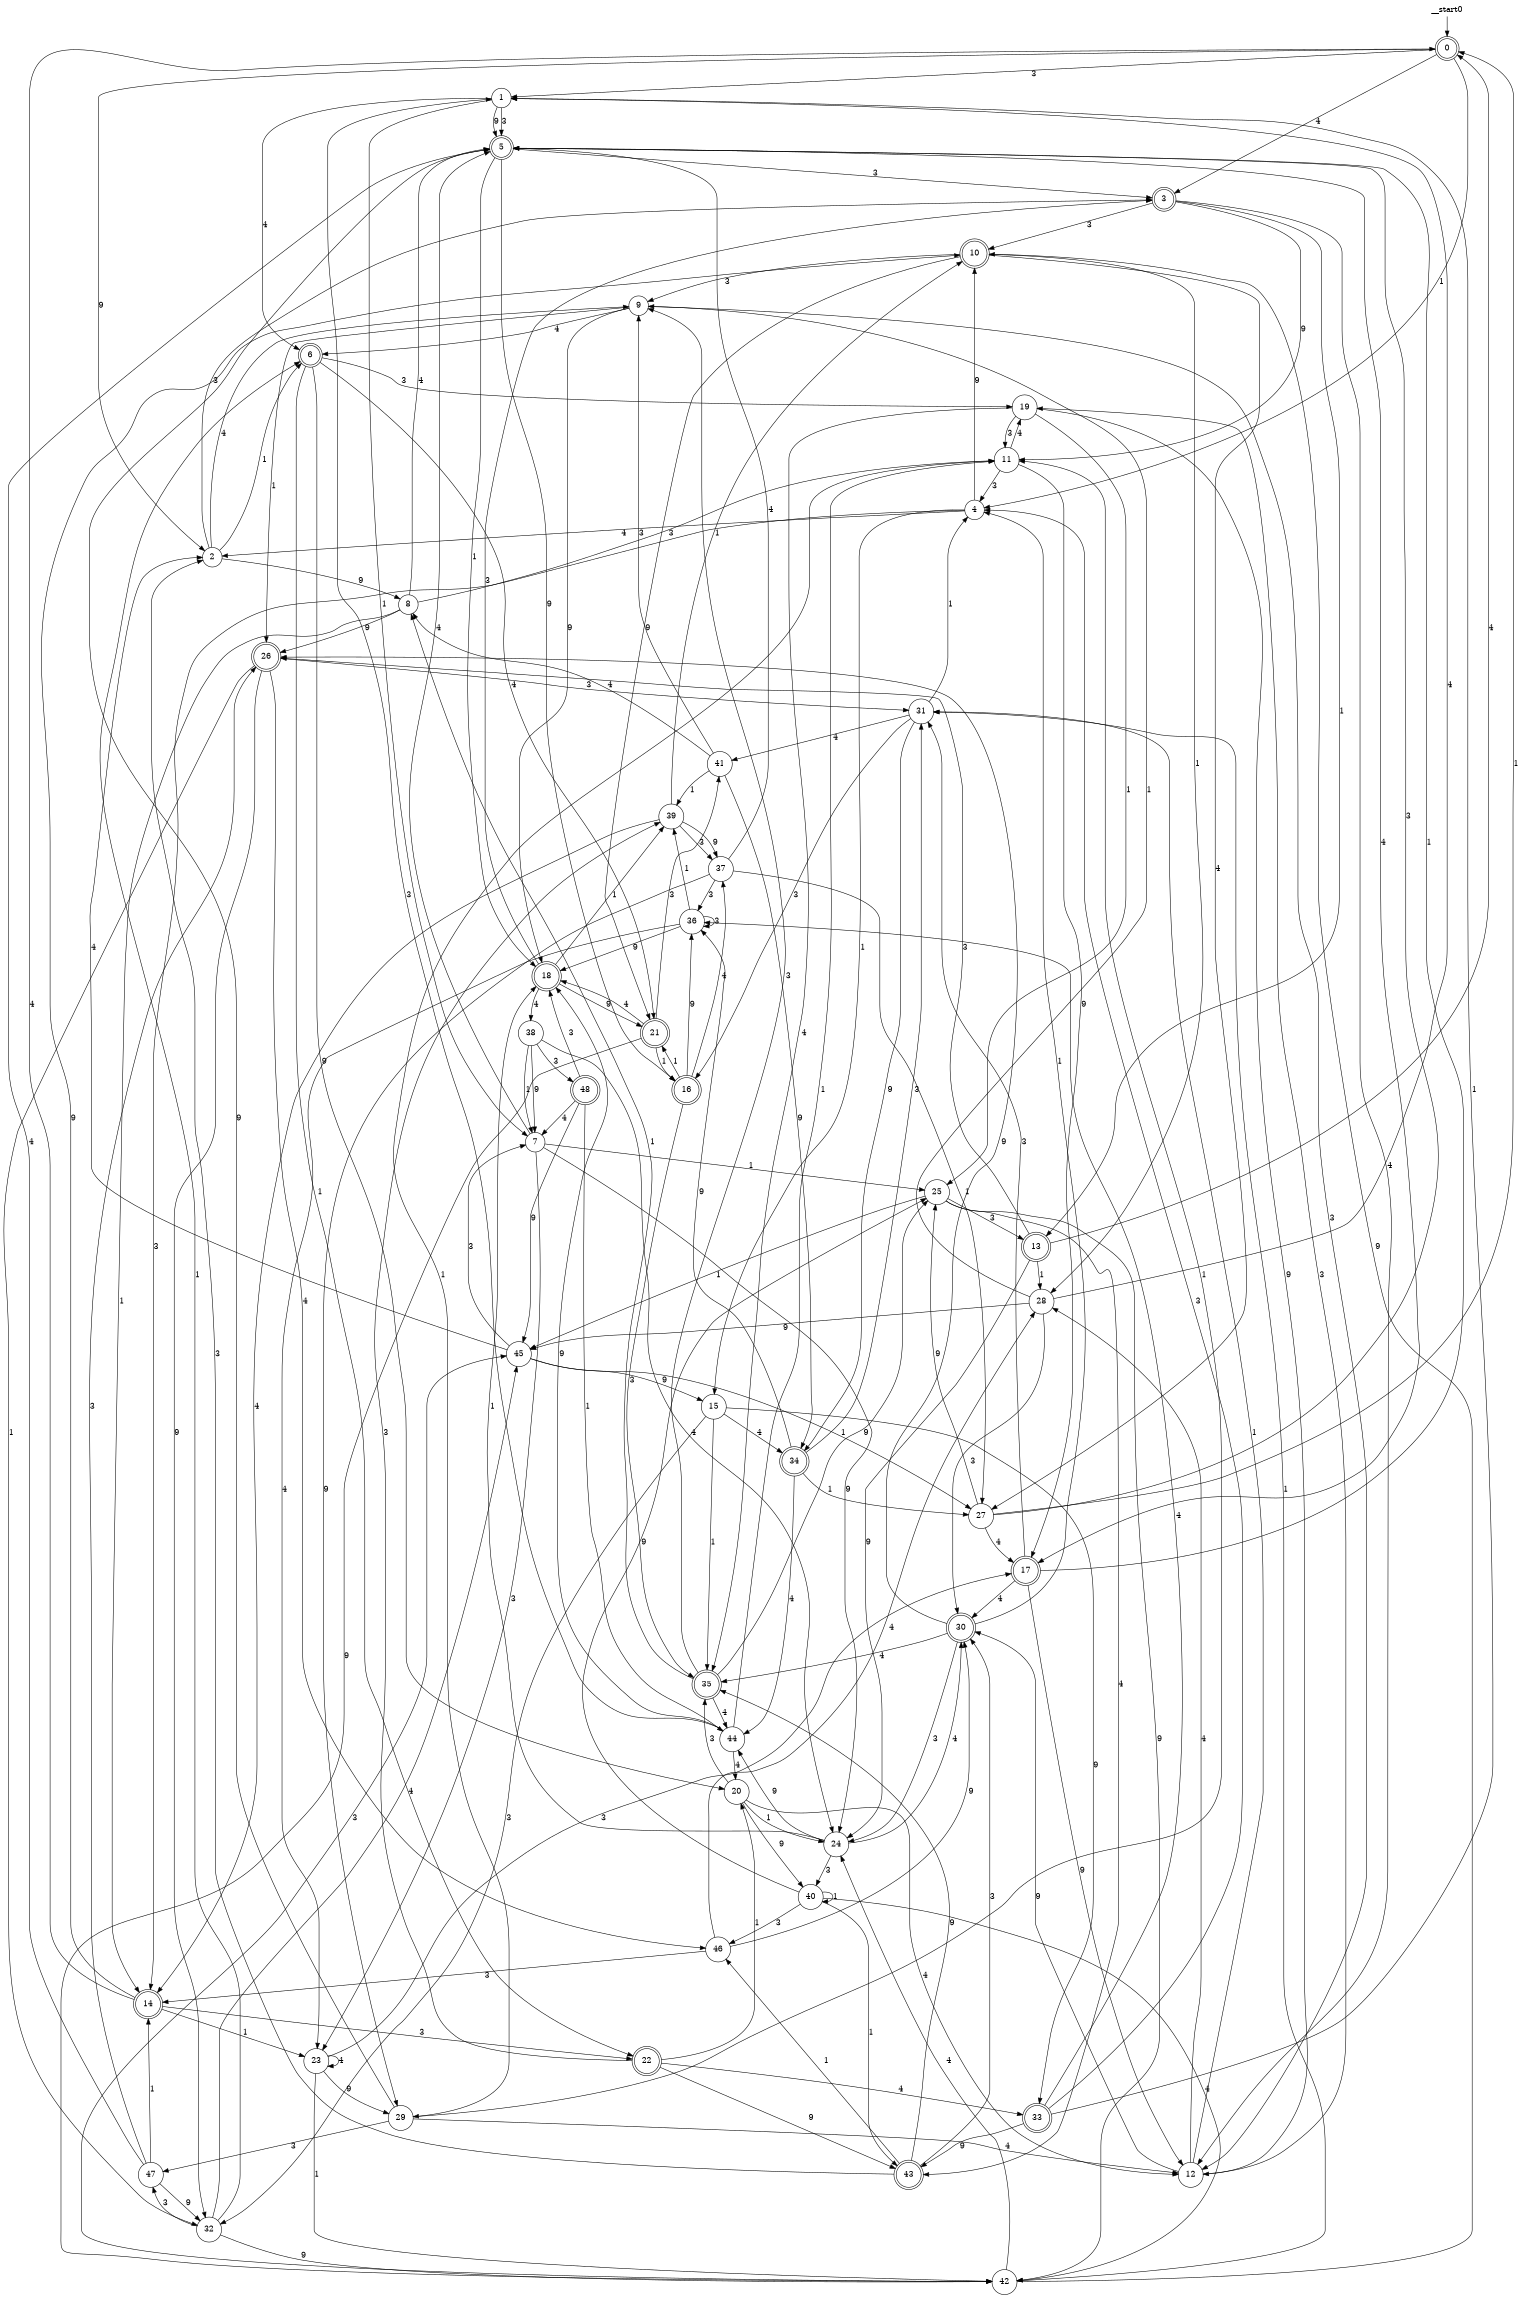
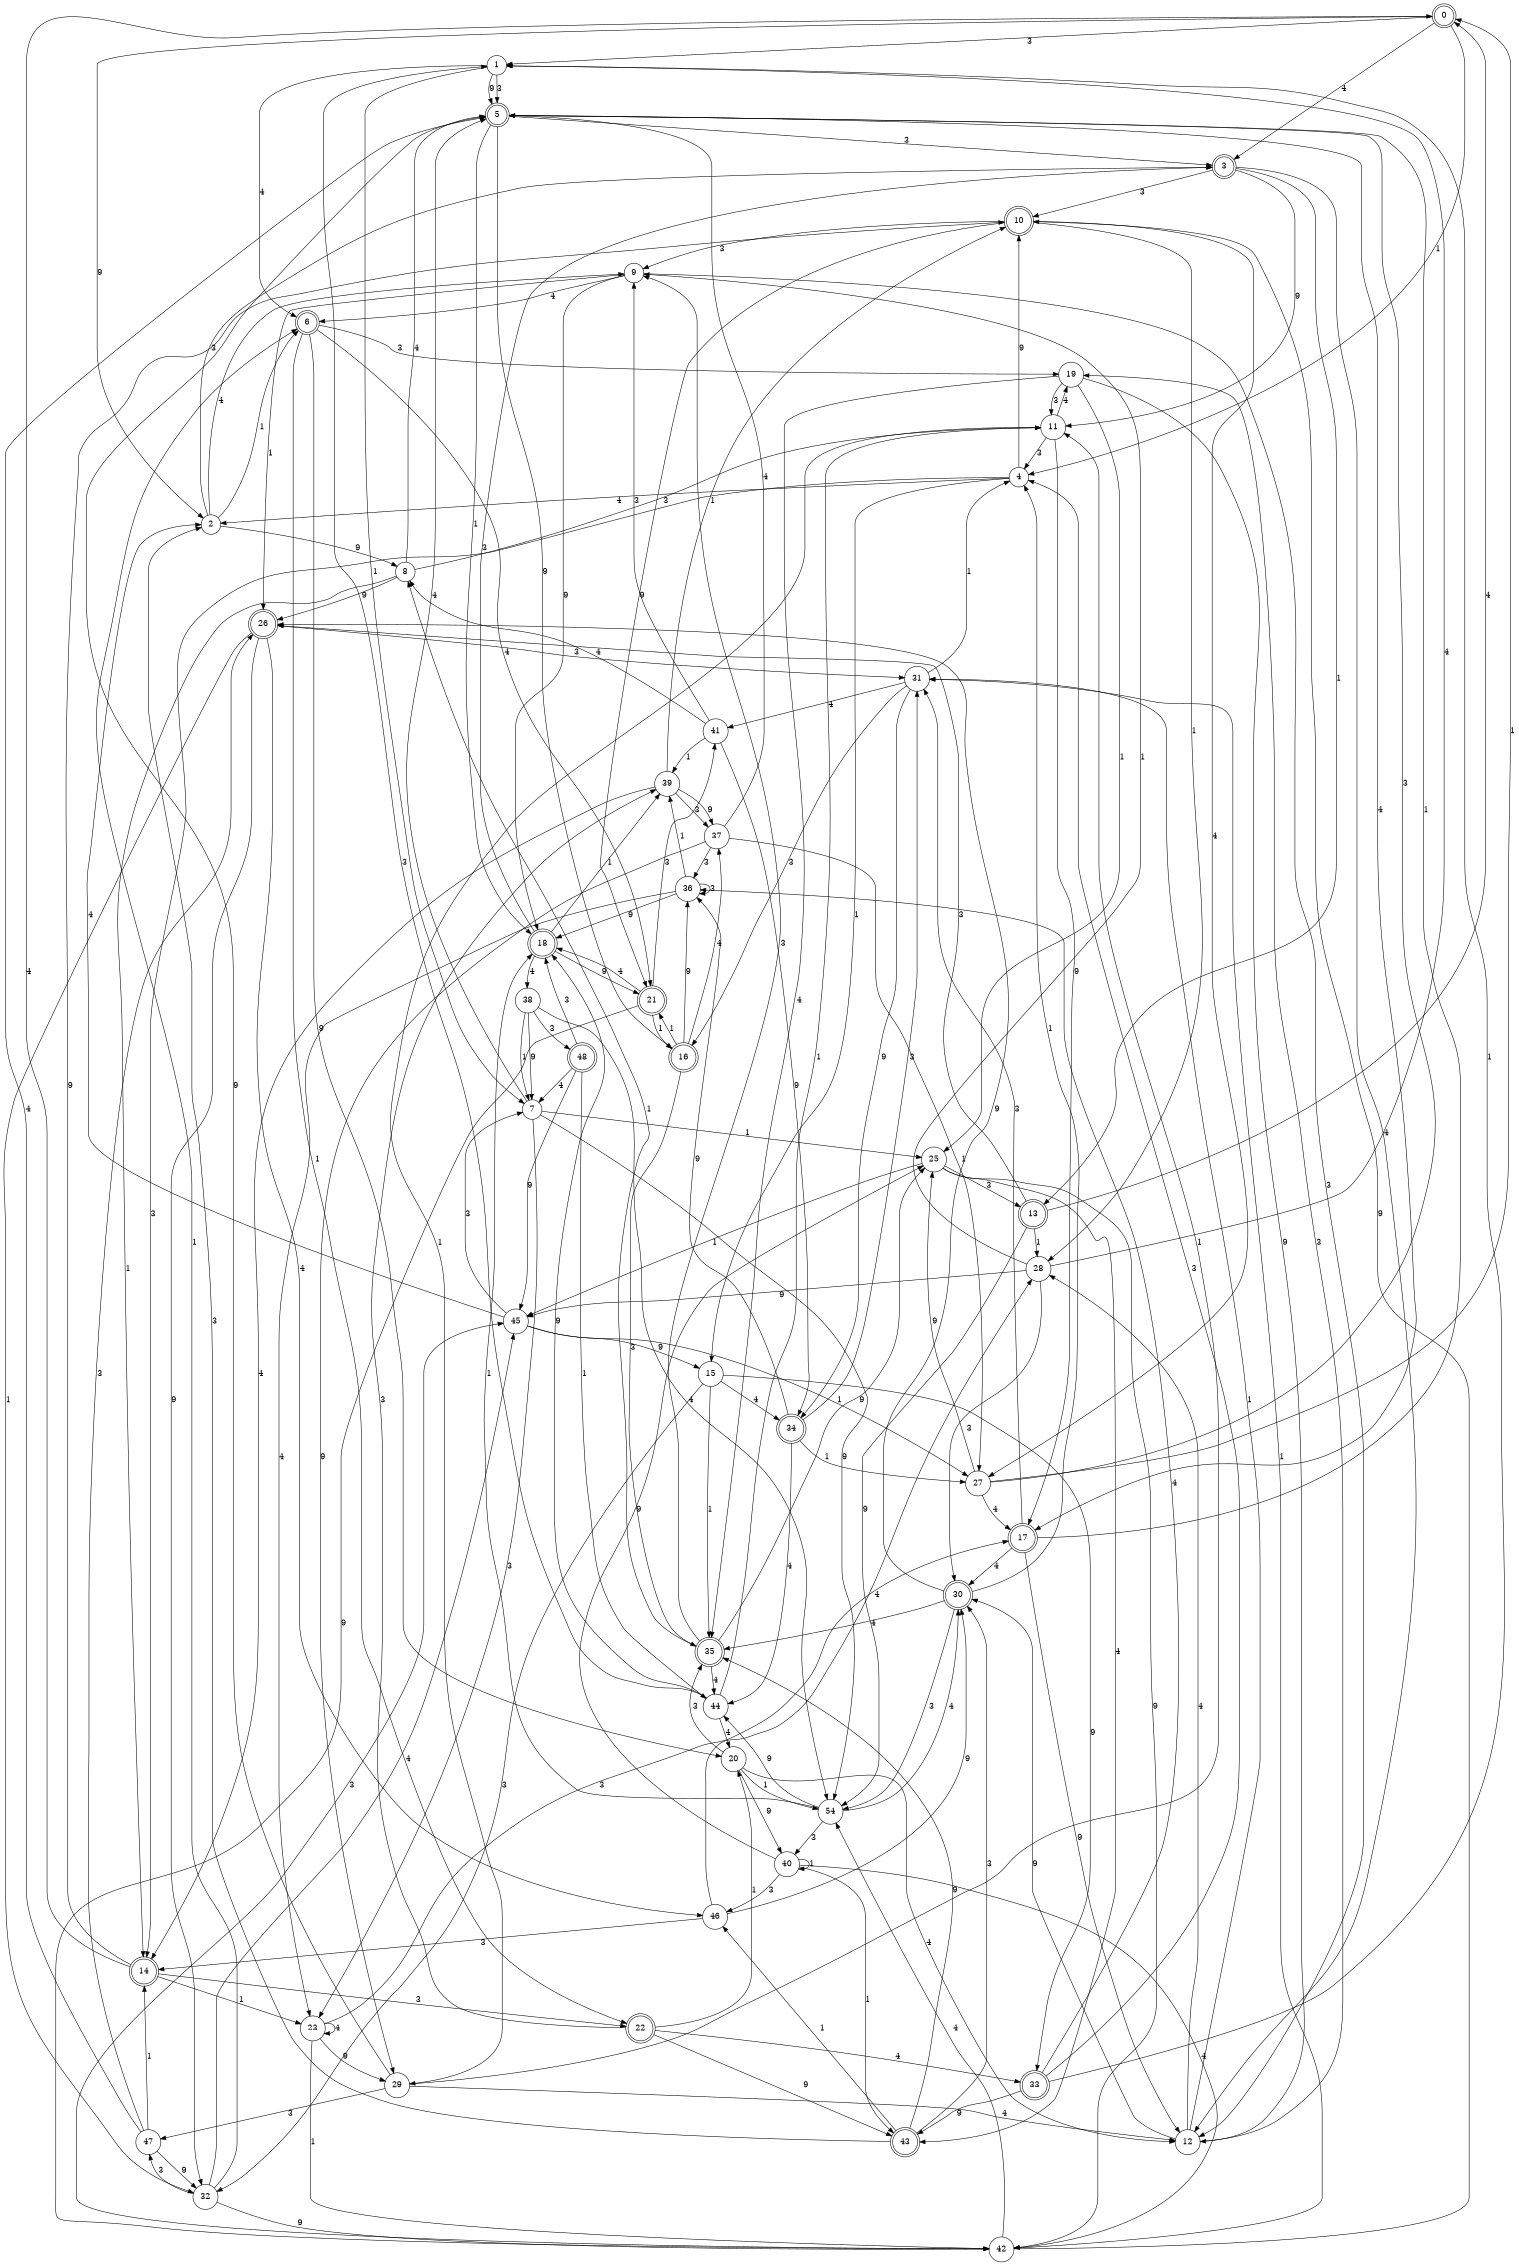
node "__start0": removed
node "24": label "24" -> "54"
